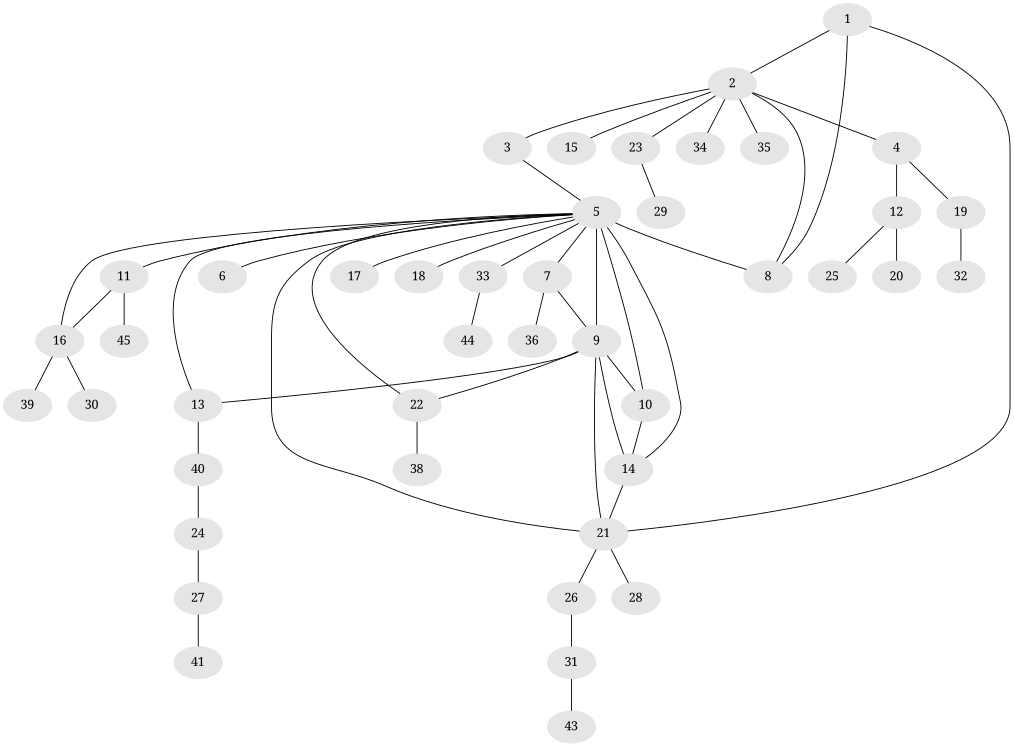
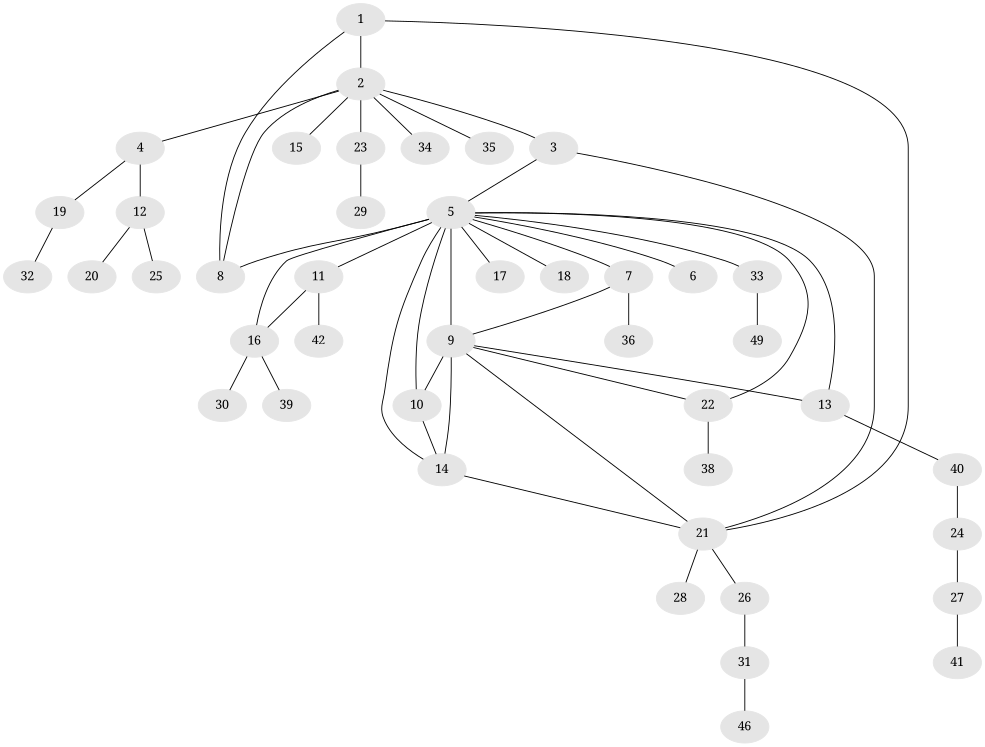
node "45": label "45" -> "42"
node "44": label "44" -> "49"
edge "5" -- "21": now "3" -- "21"
node "43": label "43" -> "46"
